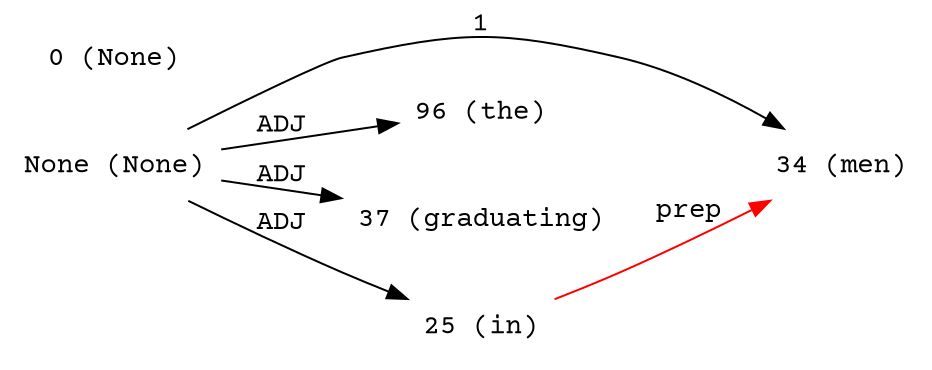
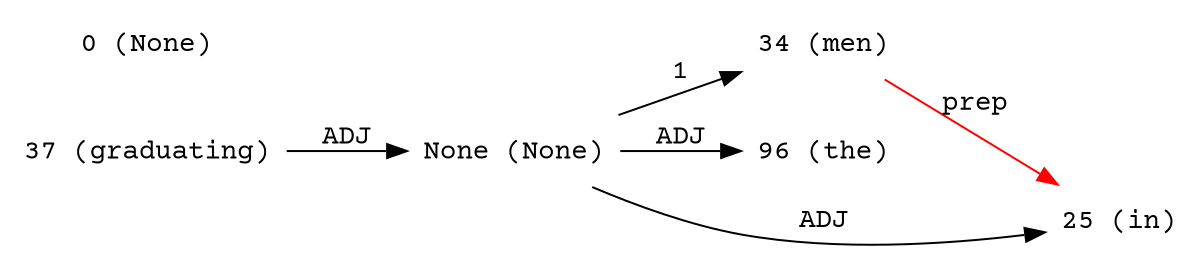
edge "None (None)" -> "37 (graduating)": reversed
edge "25 (in)" -> "34 (men)": reversed
